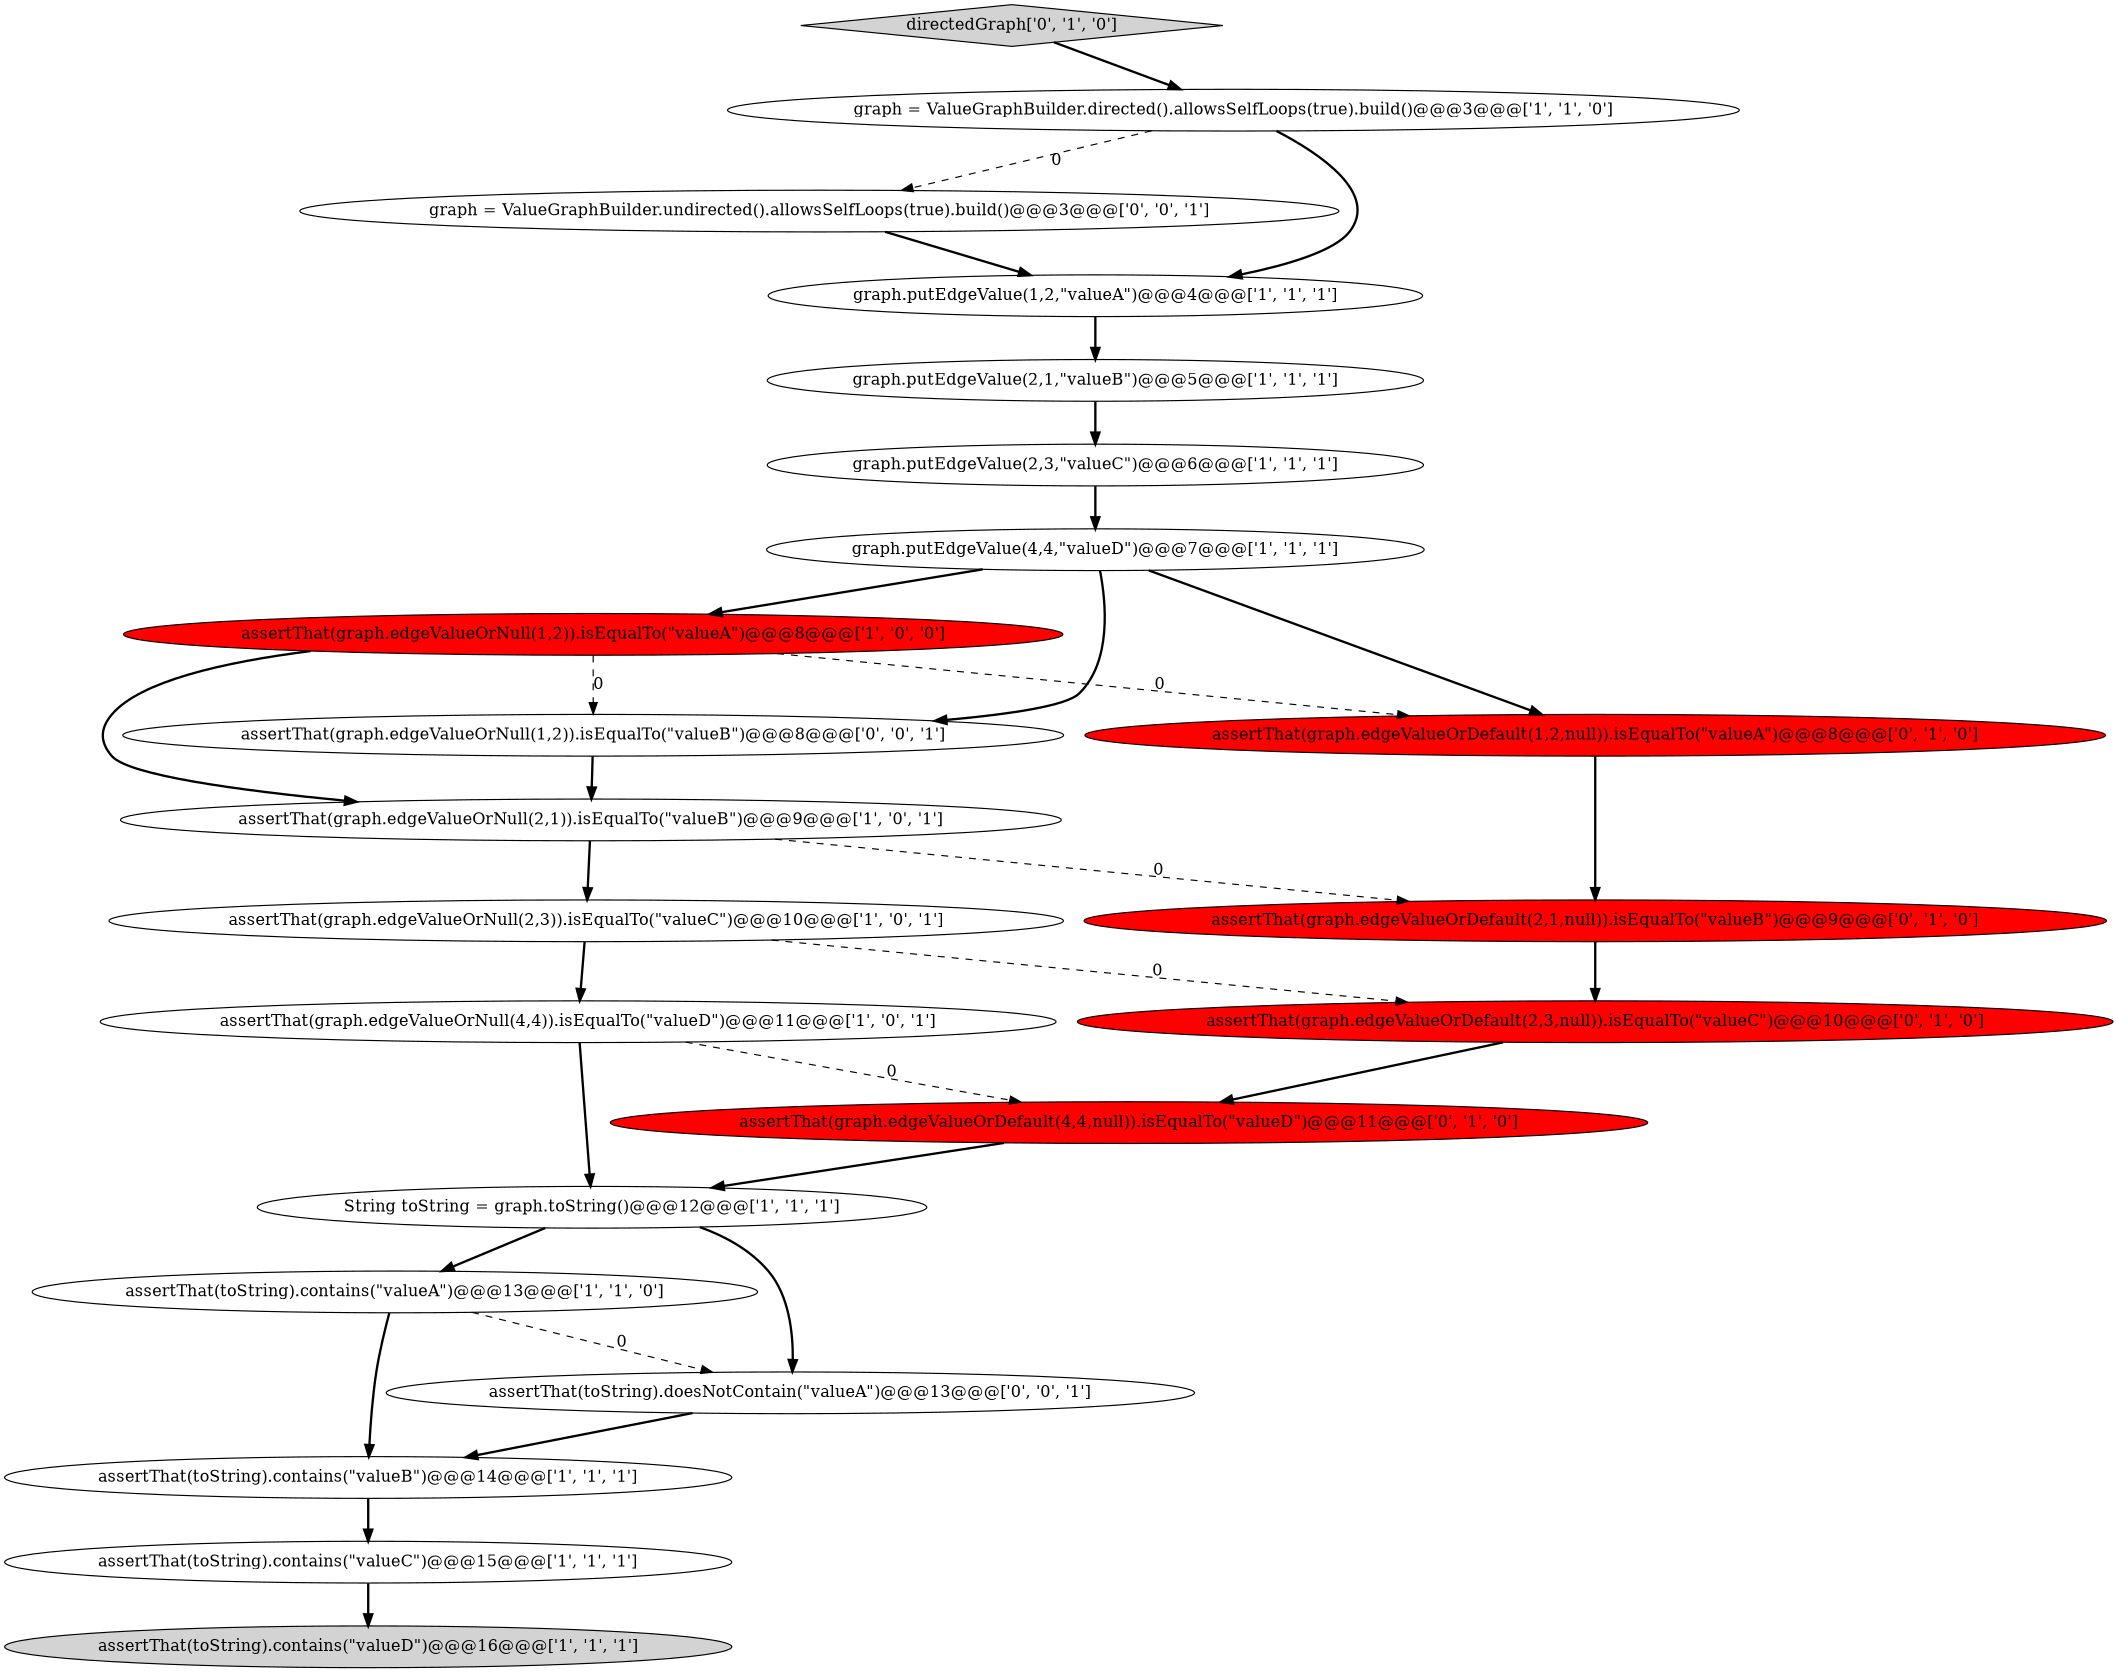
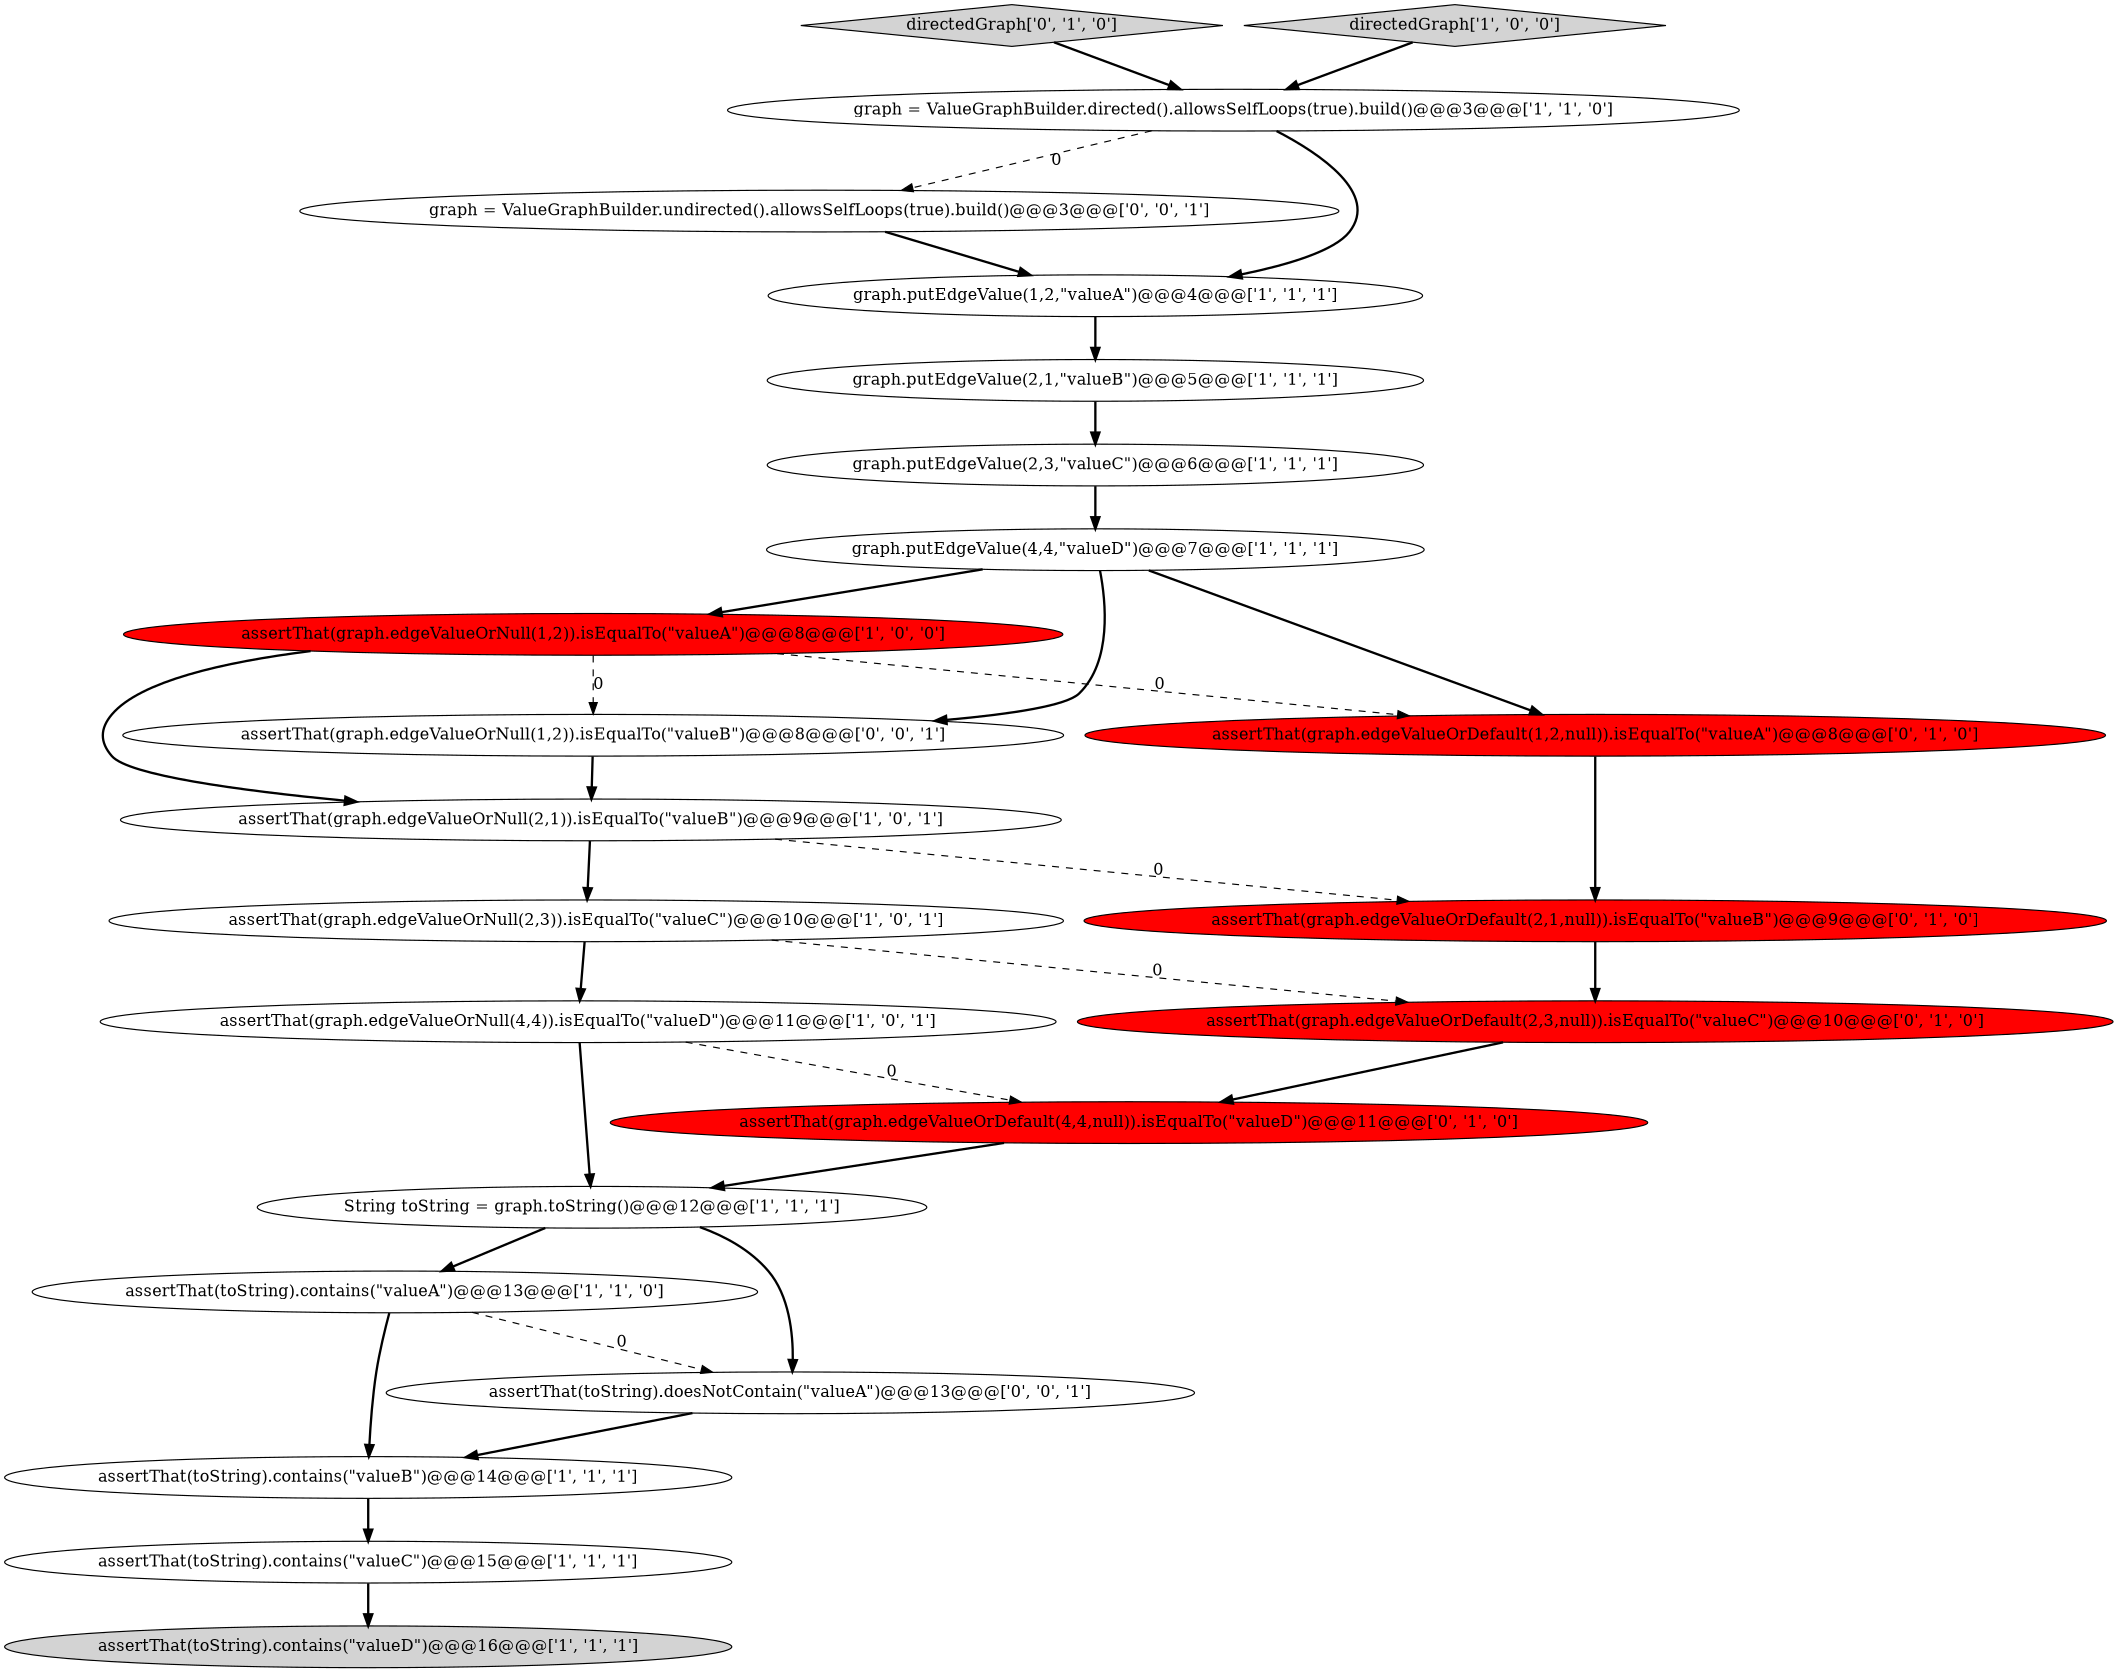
node "directedGraph['1', '0', '0']": added
